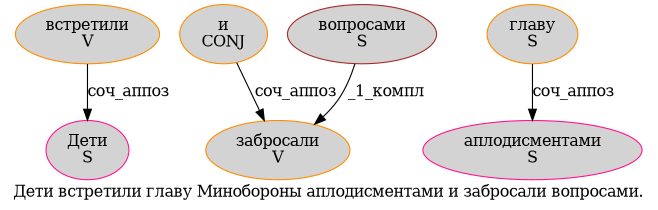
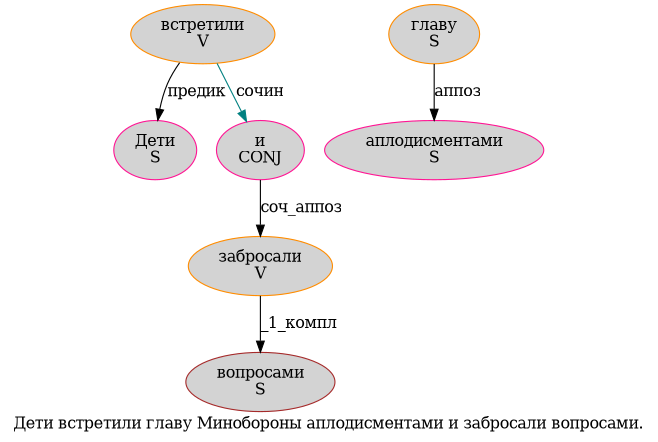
node "и CONJ": color darkorange -> deeppink
edge "встретили V" -> "и CONJ": added, label "сочин"
edge "встретили V" -> "Дети S": label "соч_аппоз" -> "предик"
edge "главу S" -> "аплодисментами S": label "соч_аппоз" -> "аппоз"
edge "вопросами S" -> "забросали V": reversed
